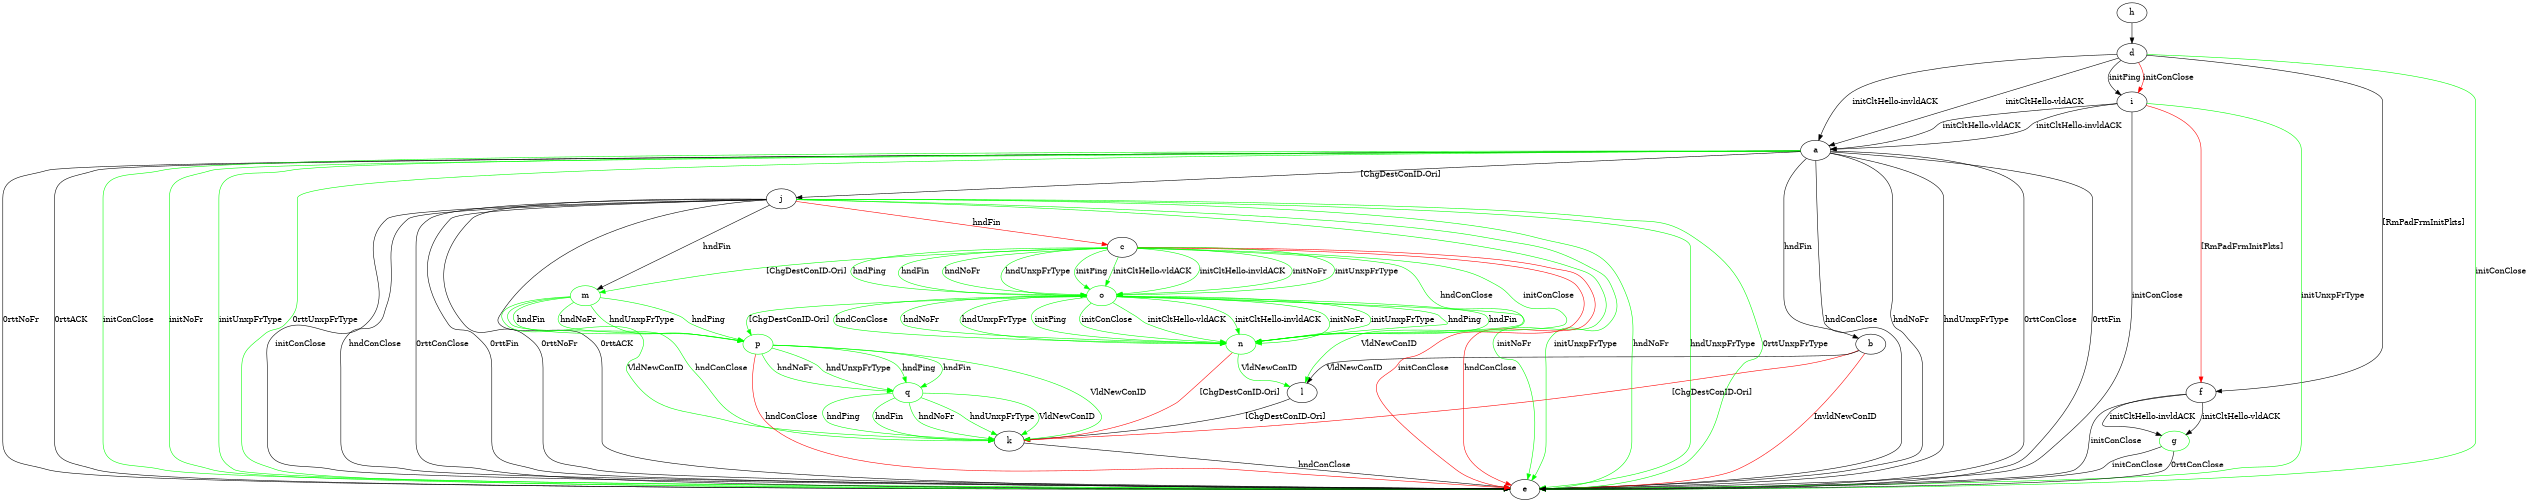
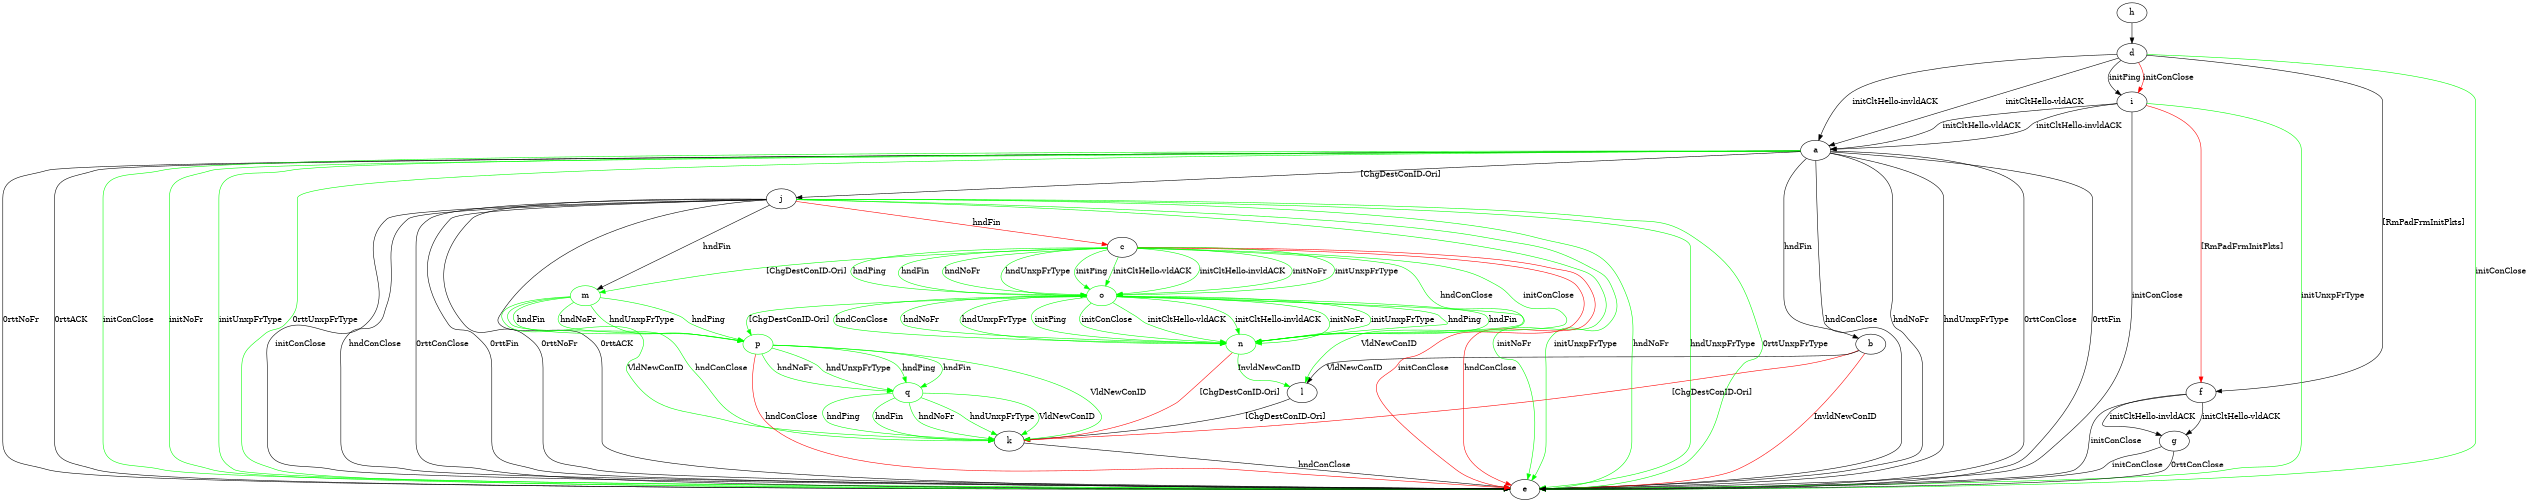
edge "n" -> "l": label "VldNewConID " -> "InvldNewConID "
node "g": color green -> black
